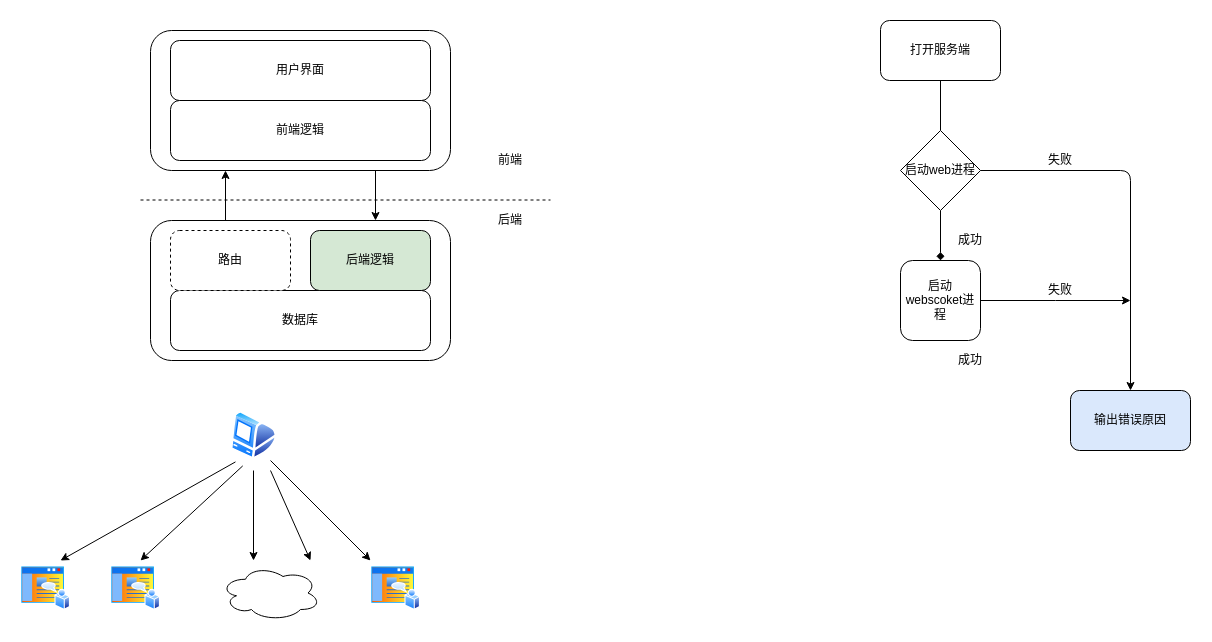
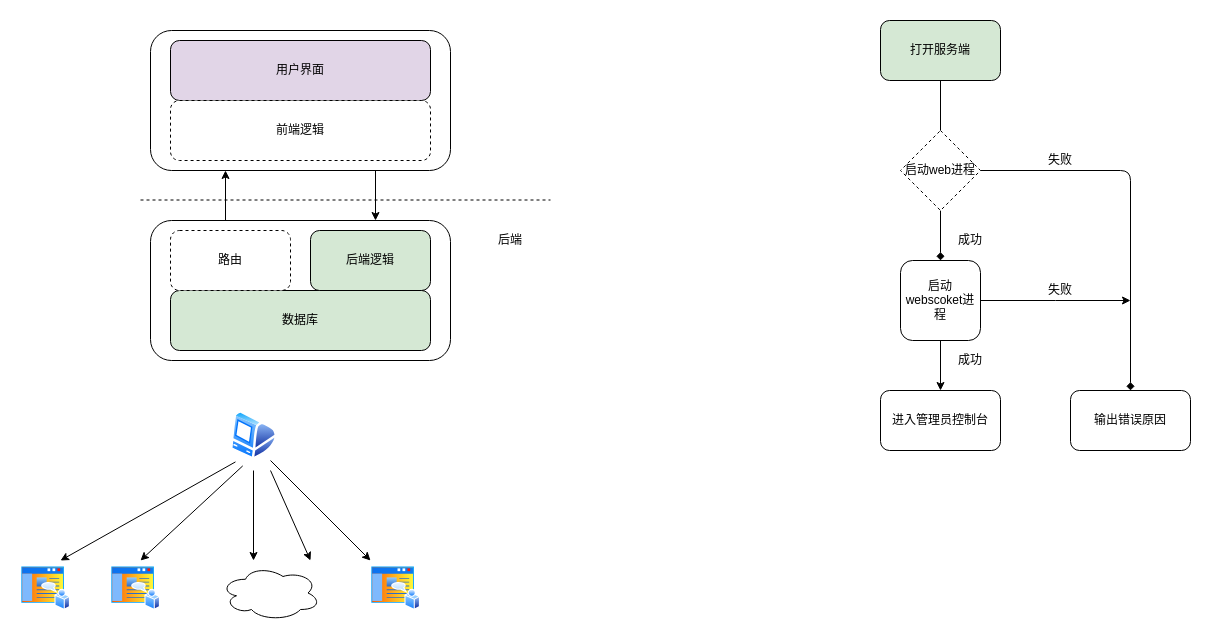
node "打开服务端": fillcolor #ffffff -> #d5e8d4
node "用户界面": fillcolor #ffffff -> #e1d5e7
node "前端逻辑": style solid -> dashed
node "前端": removed
node "启动web进程": style solid -> dashed
node "后端": moved (511, 221) -> (511, 241)
node "数据库": fillcolor #ffffff -> #d5e8d4
edge "启动webscoket进程" -> "进入管理员控制台": added
edge "启动web进程" -> "输出错误原因": arrowhead classic -> diamond
node "进入管理员控制台": added
node "输出错误原因": fillcolor #dae8fc -> #ffffff
